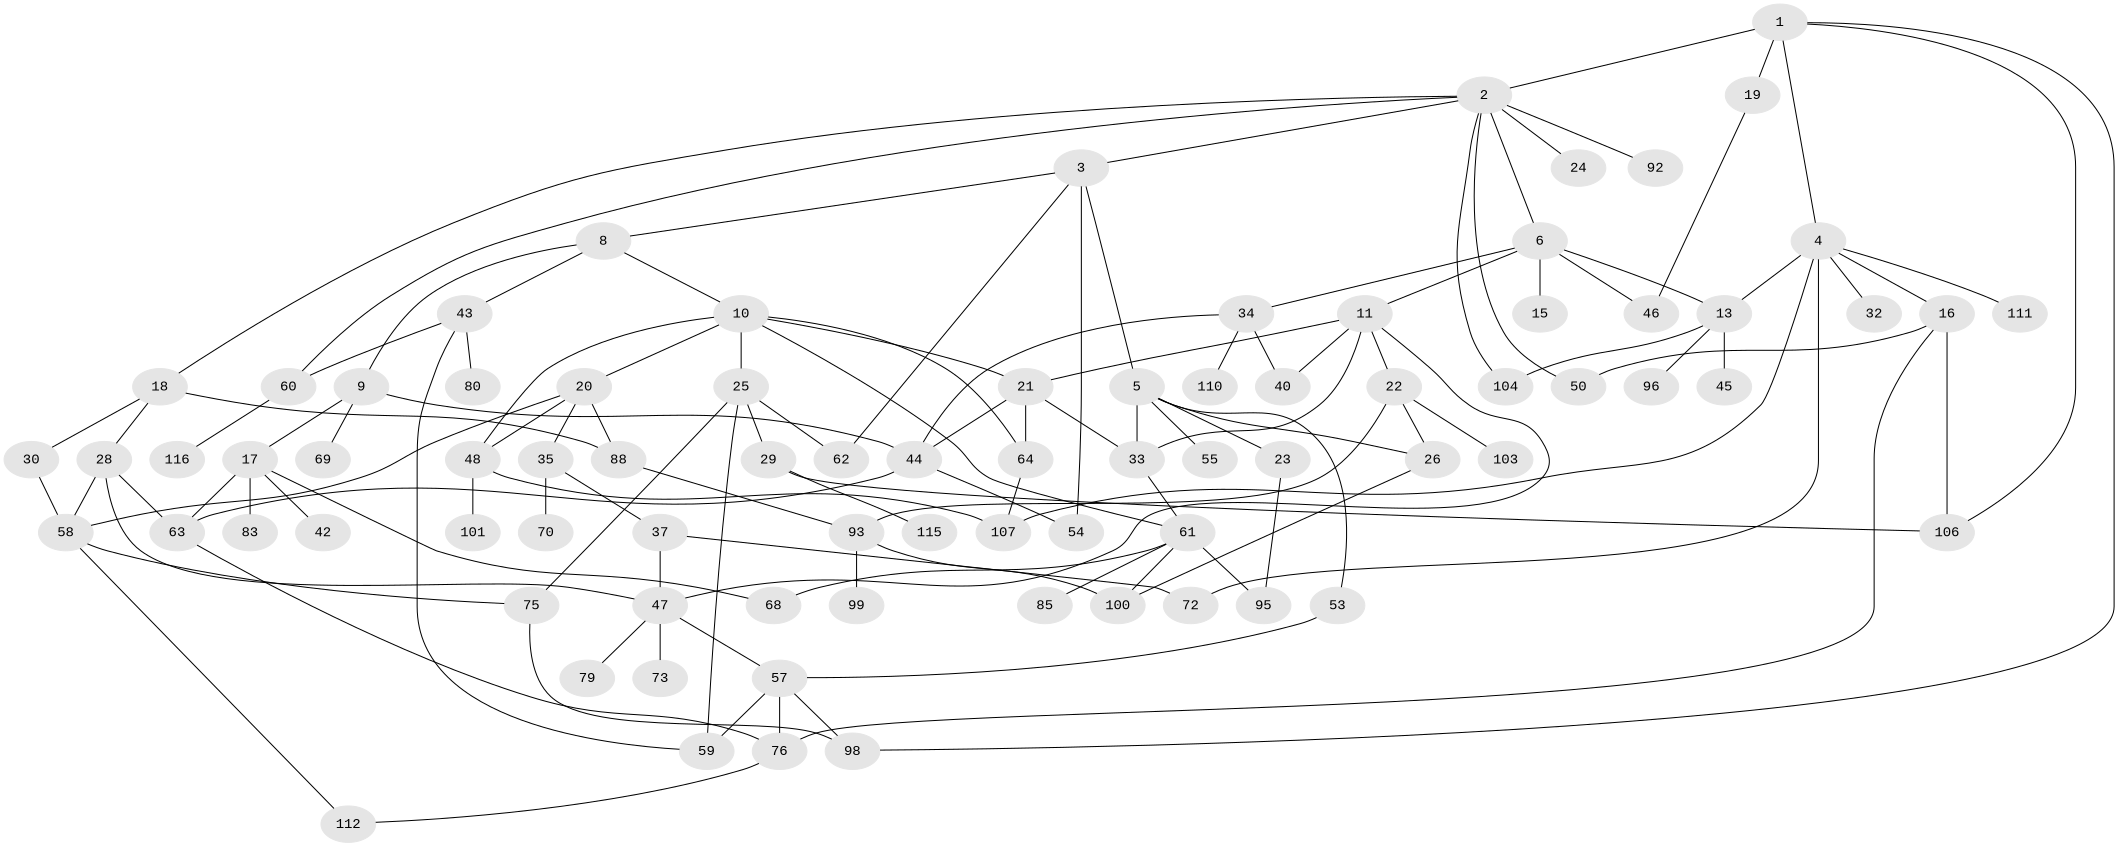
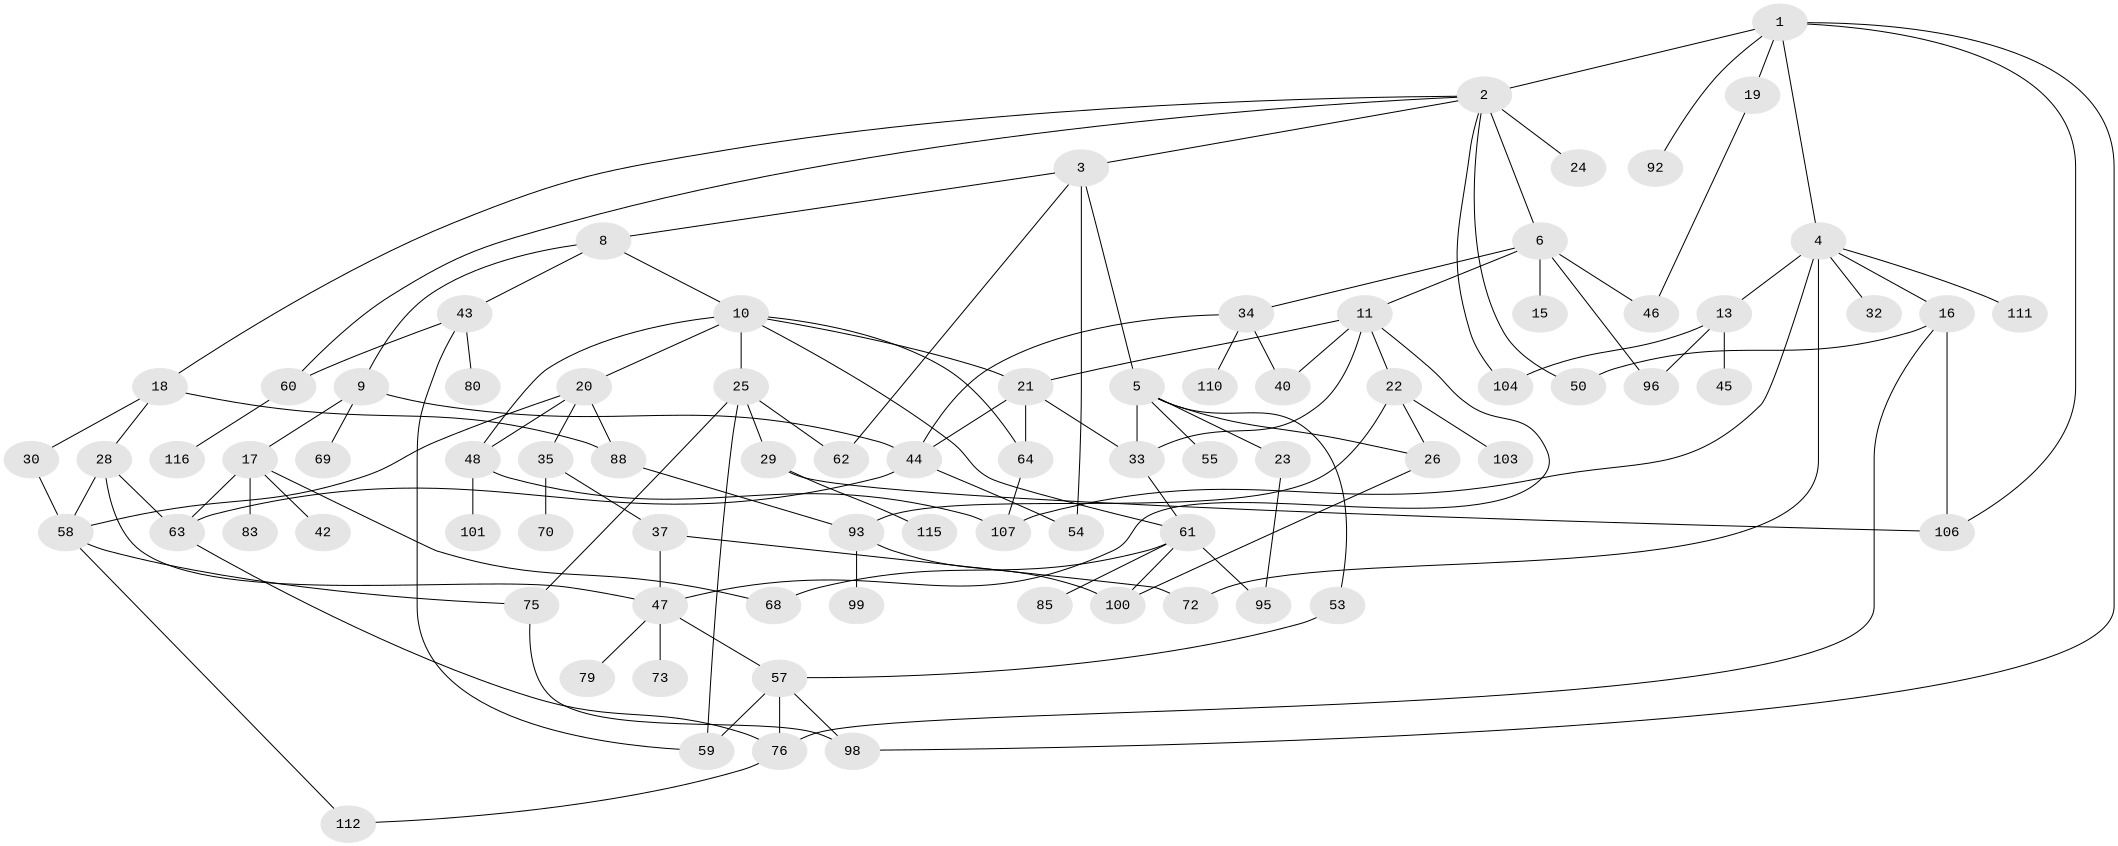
edge "2" -- "92": now "1" -- "92"
edge "6" -- "13": now "6" -- "96"
